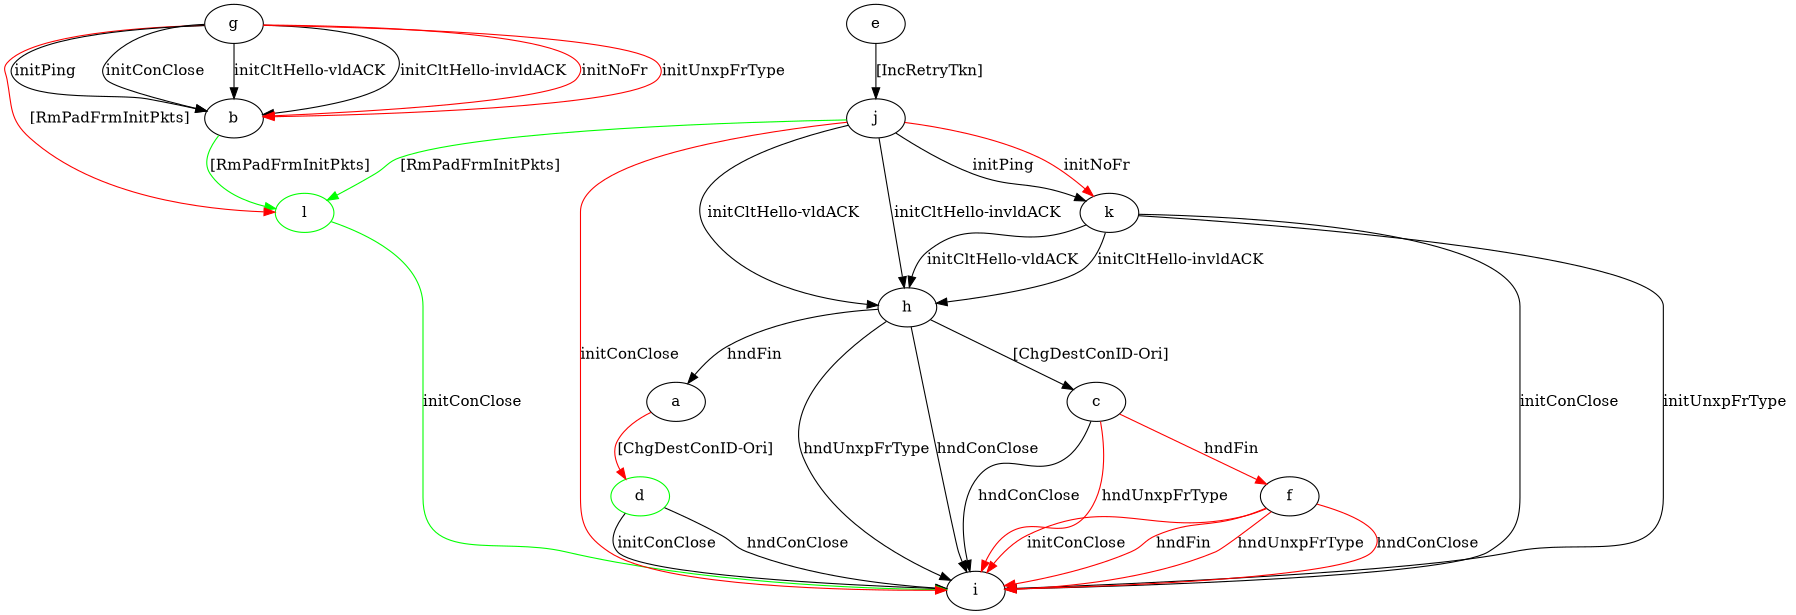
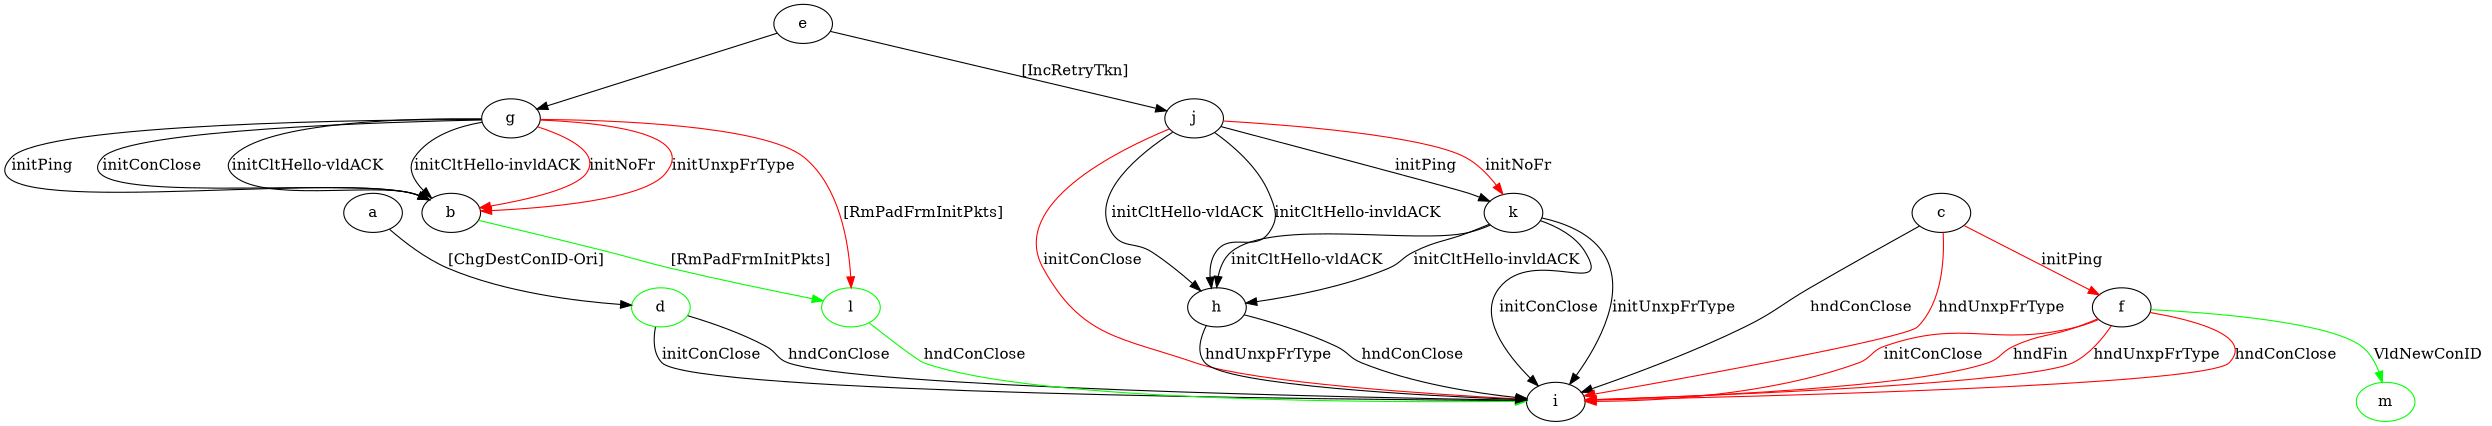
edge "e" -> "g": added
edge "j" -> "l": removed, label "[RmPadFrmInitPkts]"
edge "h" -> "a": removed, label "hndFin"
edge "h" -> "c": removed, label "[ChgDestConID-Ori]"
edge "l" -> "i": label "initConClose " -> "hndConClose "
node "m": added
edge "a" -> "d": color red -> black
edge "c" -> "f": label "hndFin " -> "initPing "
